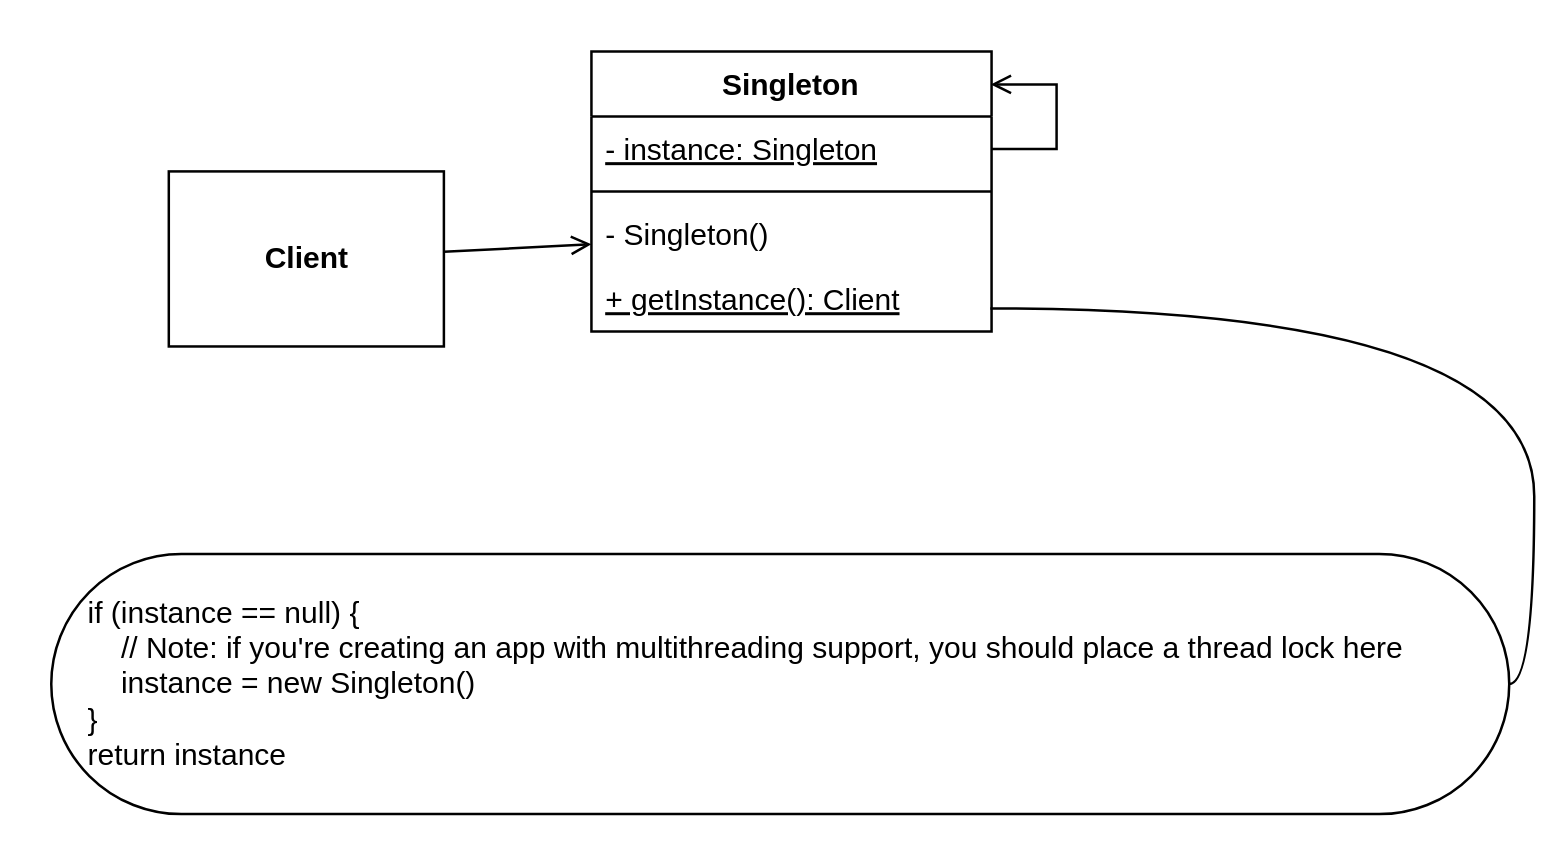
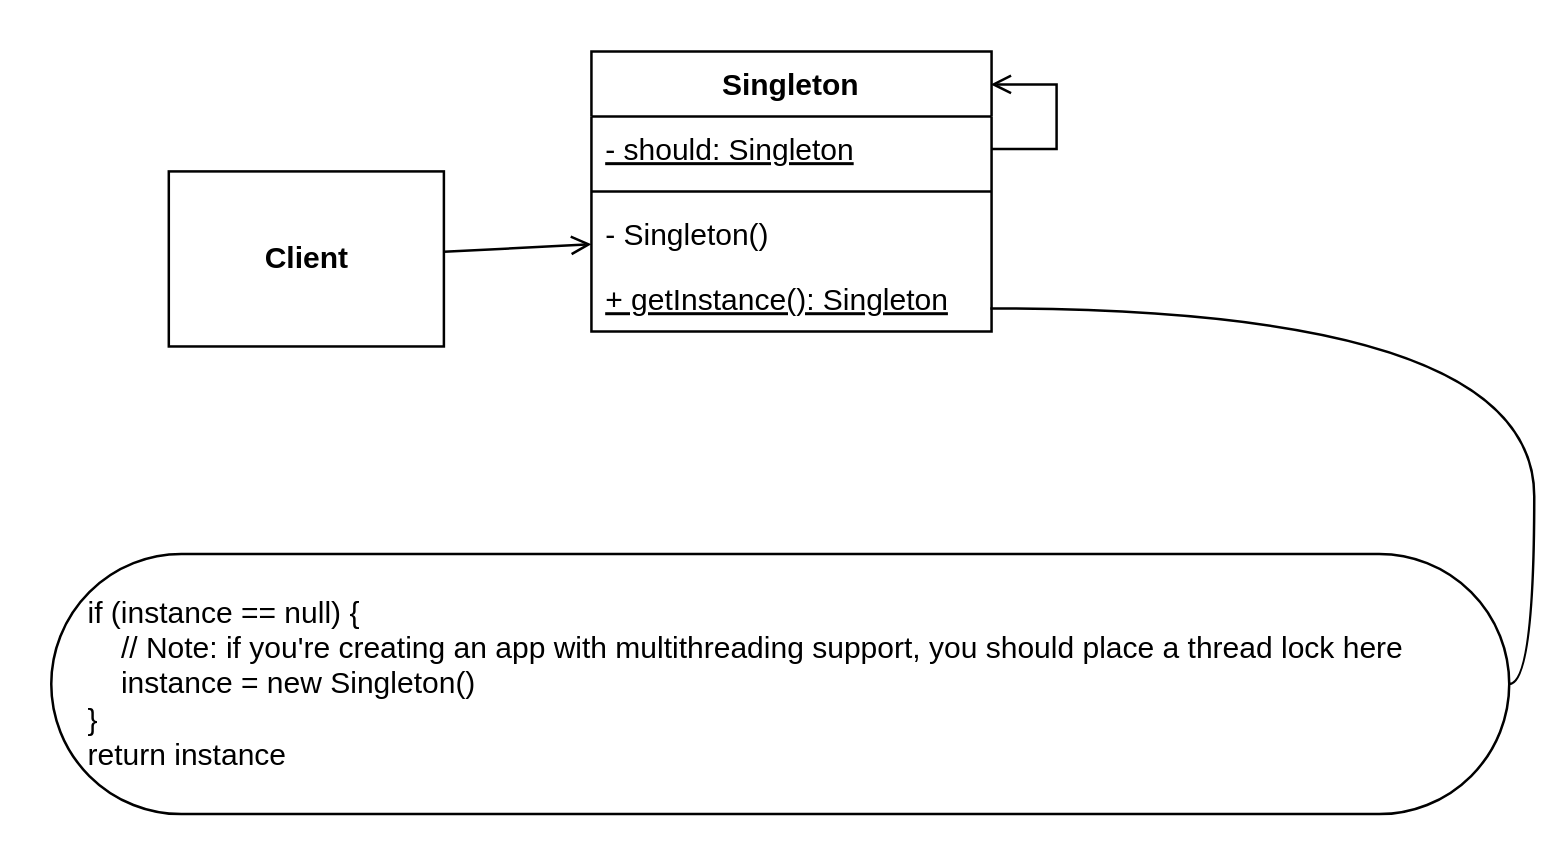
node "- instance: Singleton": label "- instance: Singleton" -> "- should: Singleton"
node "+ getInstance(): Client": label "+ getInstance(): Client" -> "+ getInstance(): Singleton"
